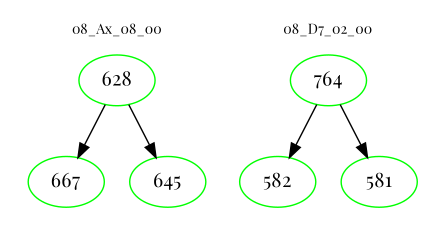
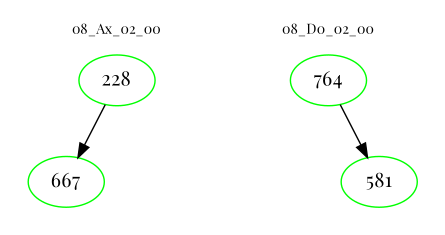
cluster "08_Ax_08_00": label "08_Ax_08_00" -> "08_Ax_02_00"
cluster "08_D7_02_00": label "08_D7_02_00" -> "08_D0_02_00"
node "628": label "628" -> "228"
node "645": removed
node "582": removed
